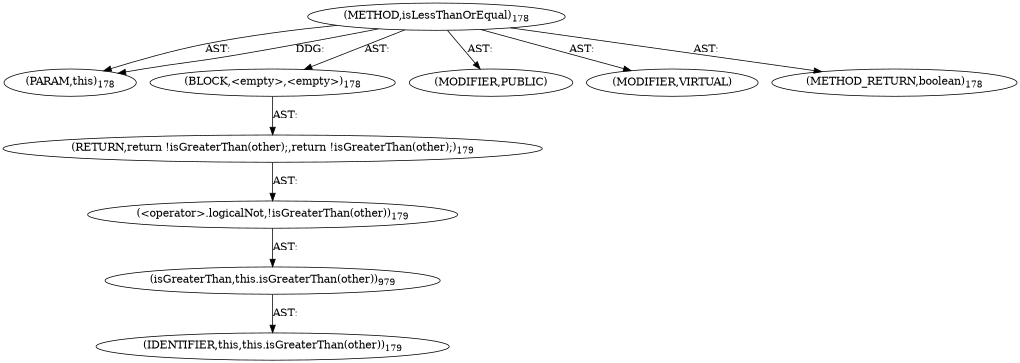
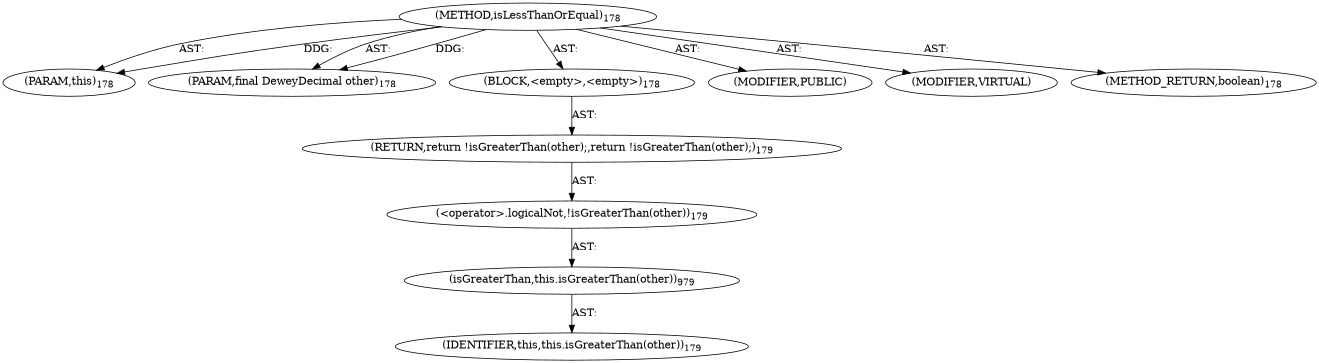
node "(PARAM,final DeweyDecimal other)": added
